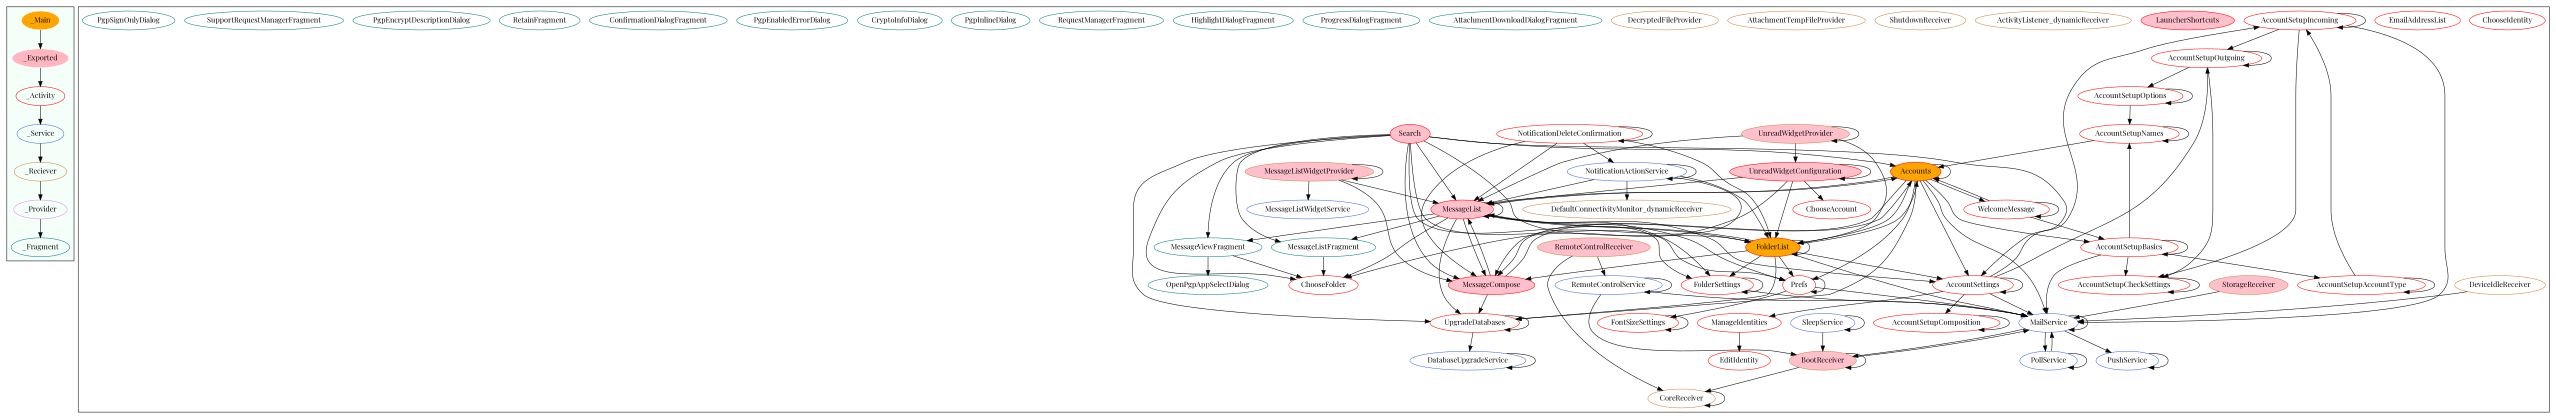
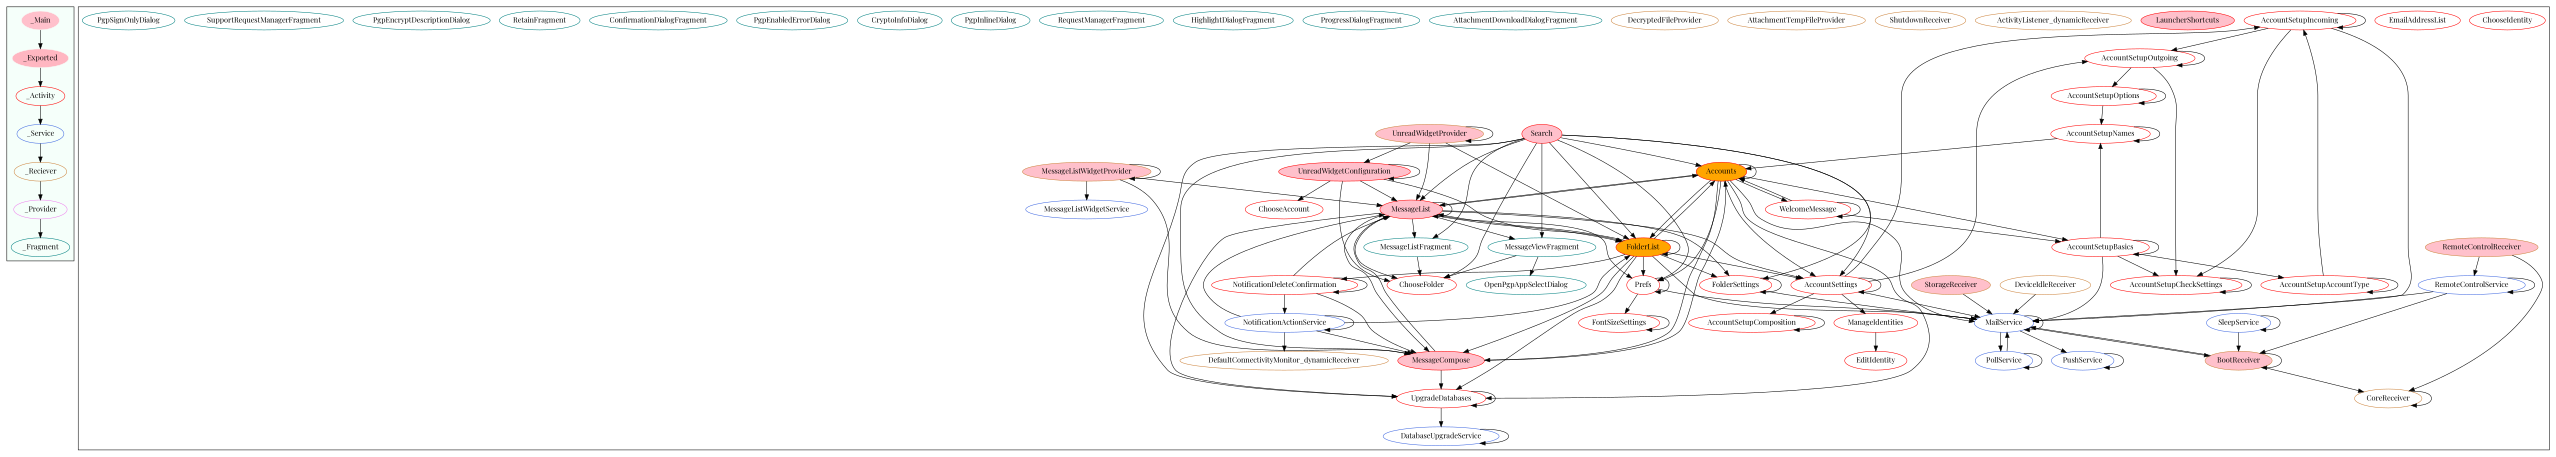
node "_Main": fillcolor orange -> pink
edge "NotificationDeleteConfirmation" -> "FolderList": reversed
